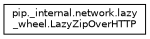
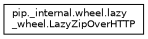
node "pip._internal.network.lazy _wheel.LazyZipOverHTTP": label "pip._internal.network.lazy _wheel.LazyZipOverHTTP" -> "pip._internal.wheel.lazy _wheel.LazyZipOverHTTP"
